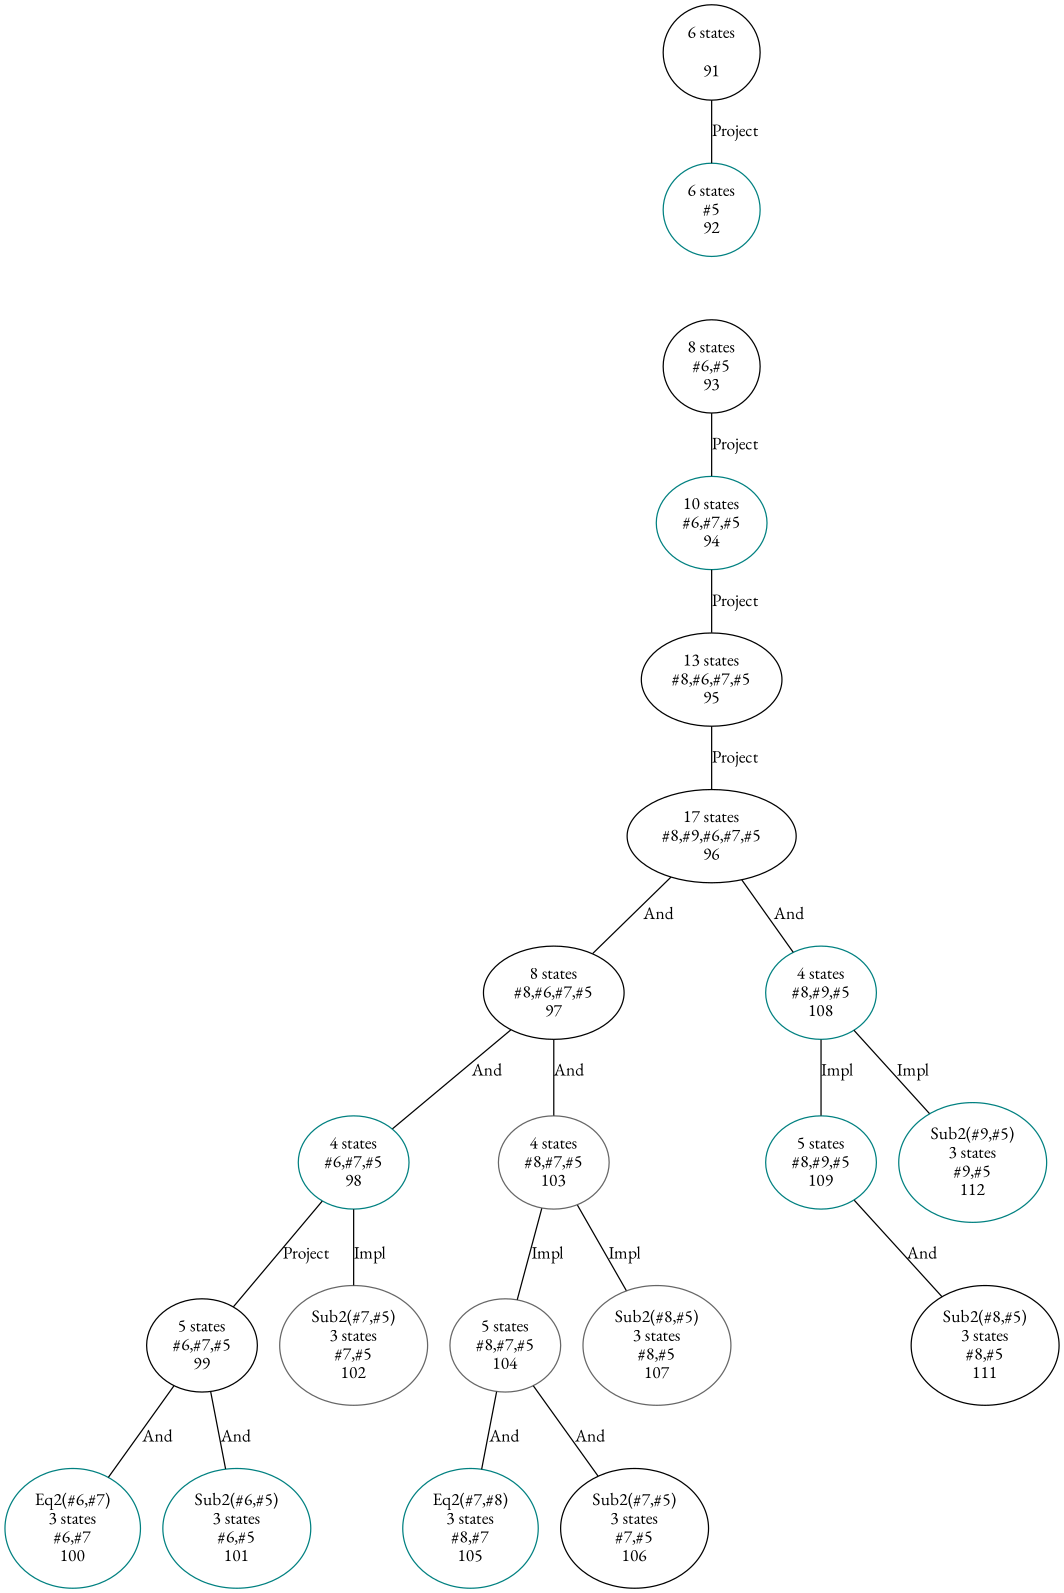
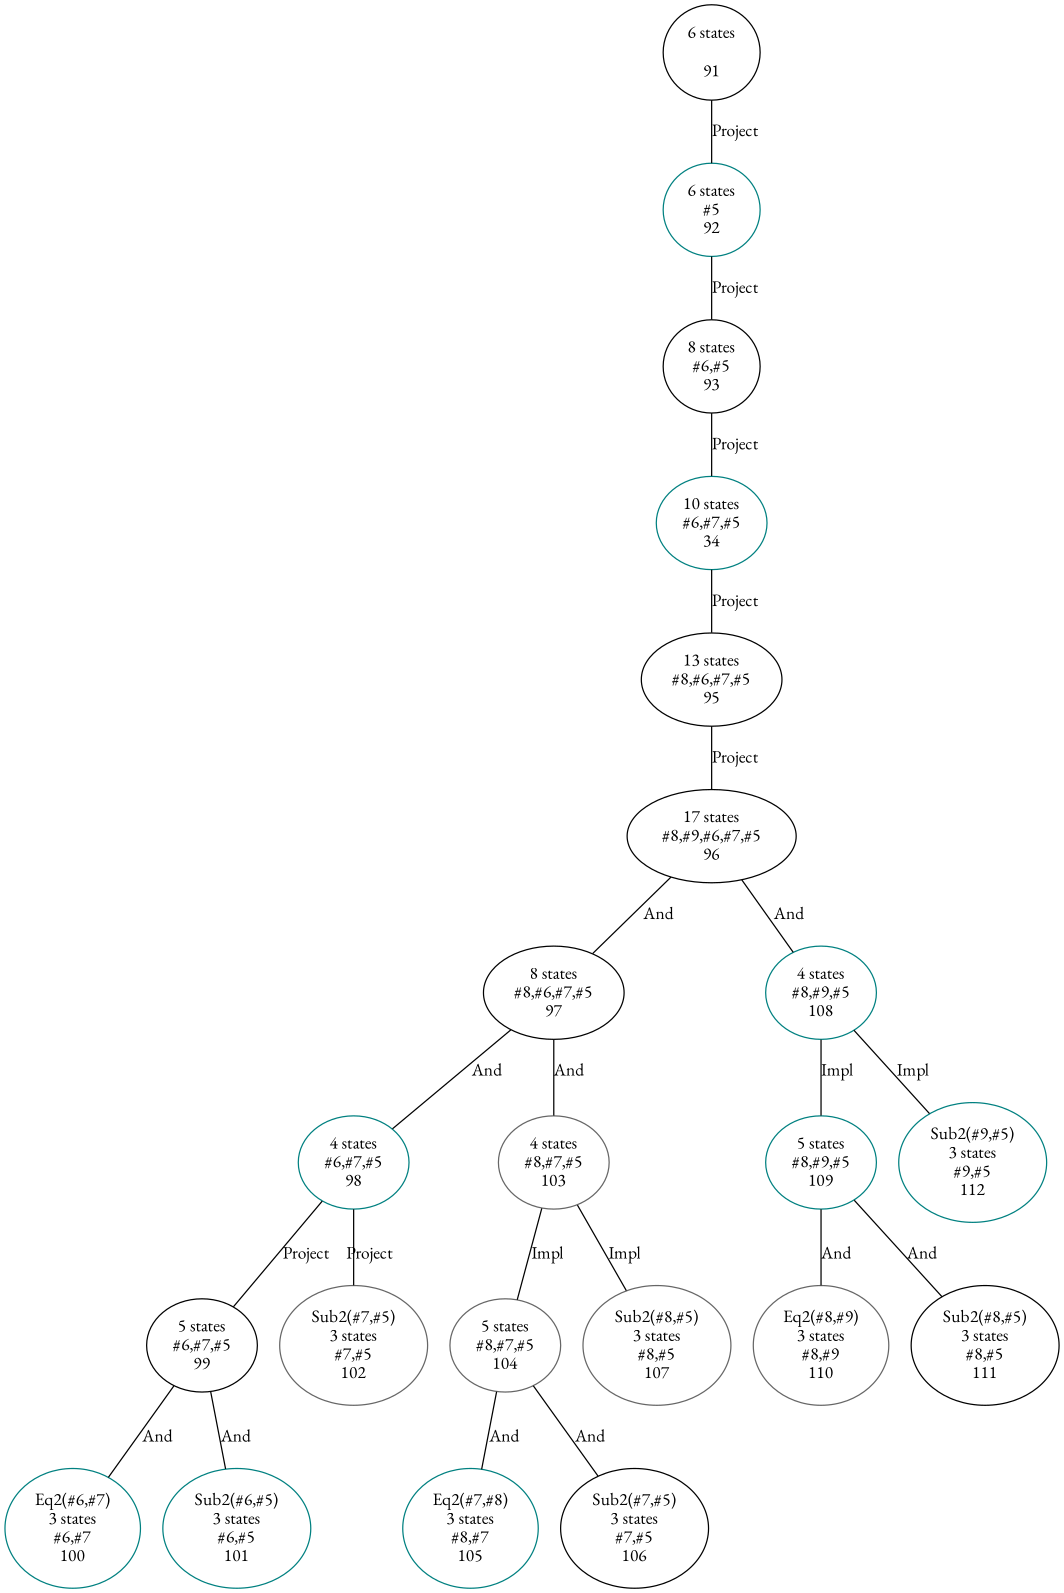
edge "6 states #5 92" -- "8 states #6,#5 93": added, label "Project"
node "10 states #6,#7,#5 94": label "10 states #6,#7,#5 94" -> "10 states #6,#7,#5 34"
edge "4 states #6,#7,#5 98" -- "Sub2(#7,#5) 3 states #7,#5 102": label "Impl" -> "Project"
node "Eq2(#8,#9) 3 states #8,#9 110": added
